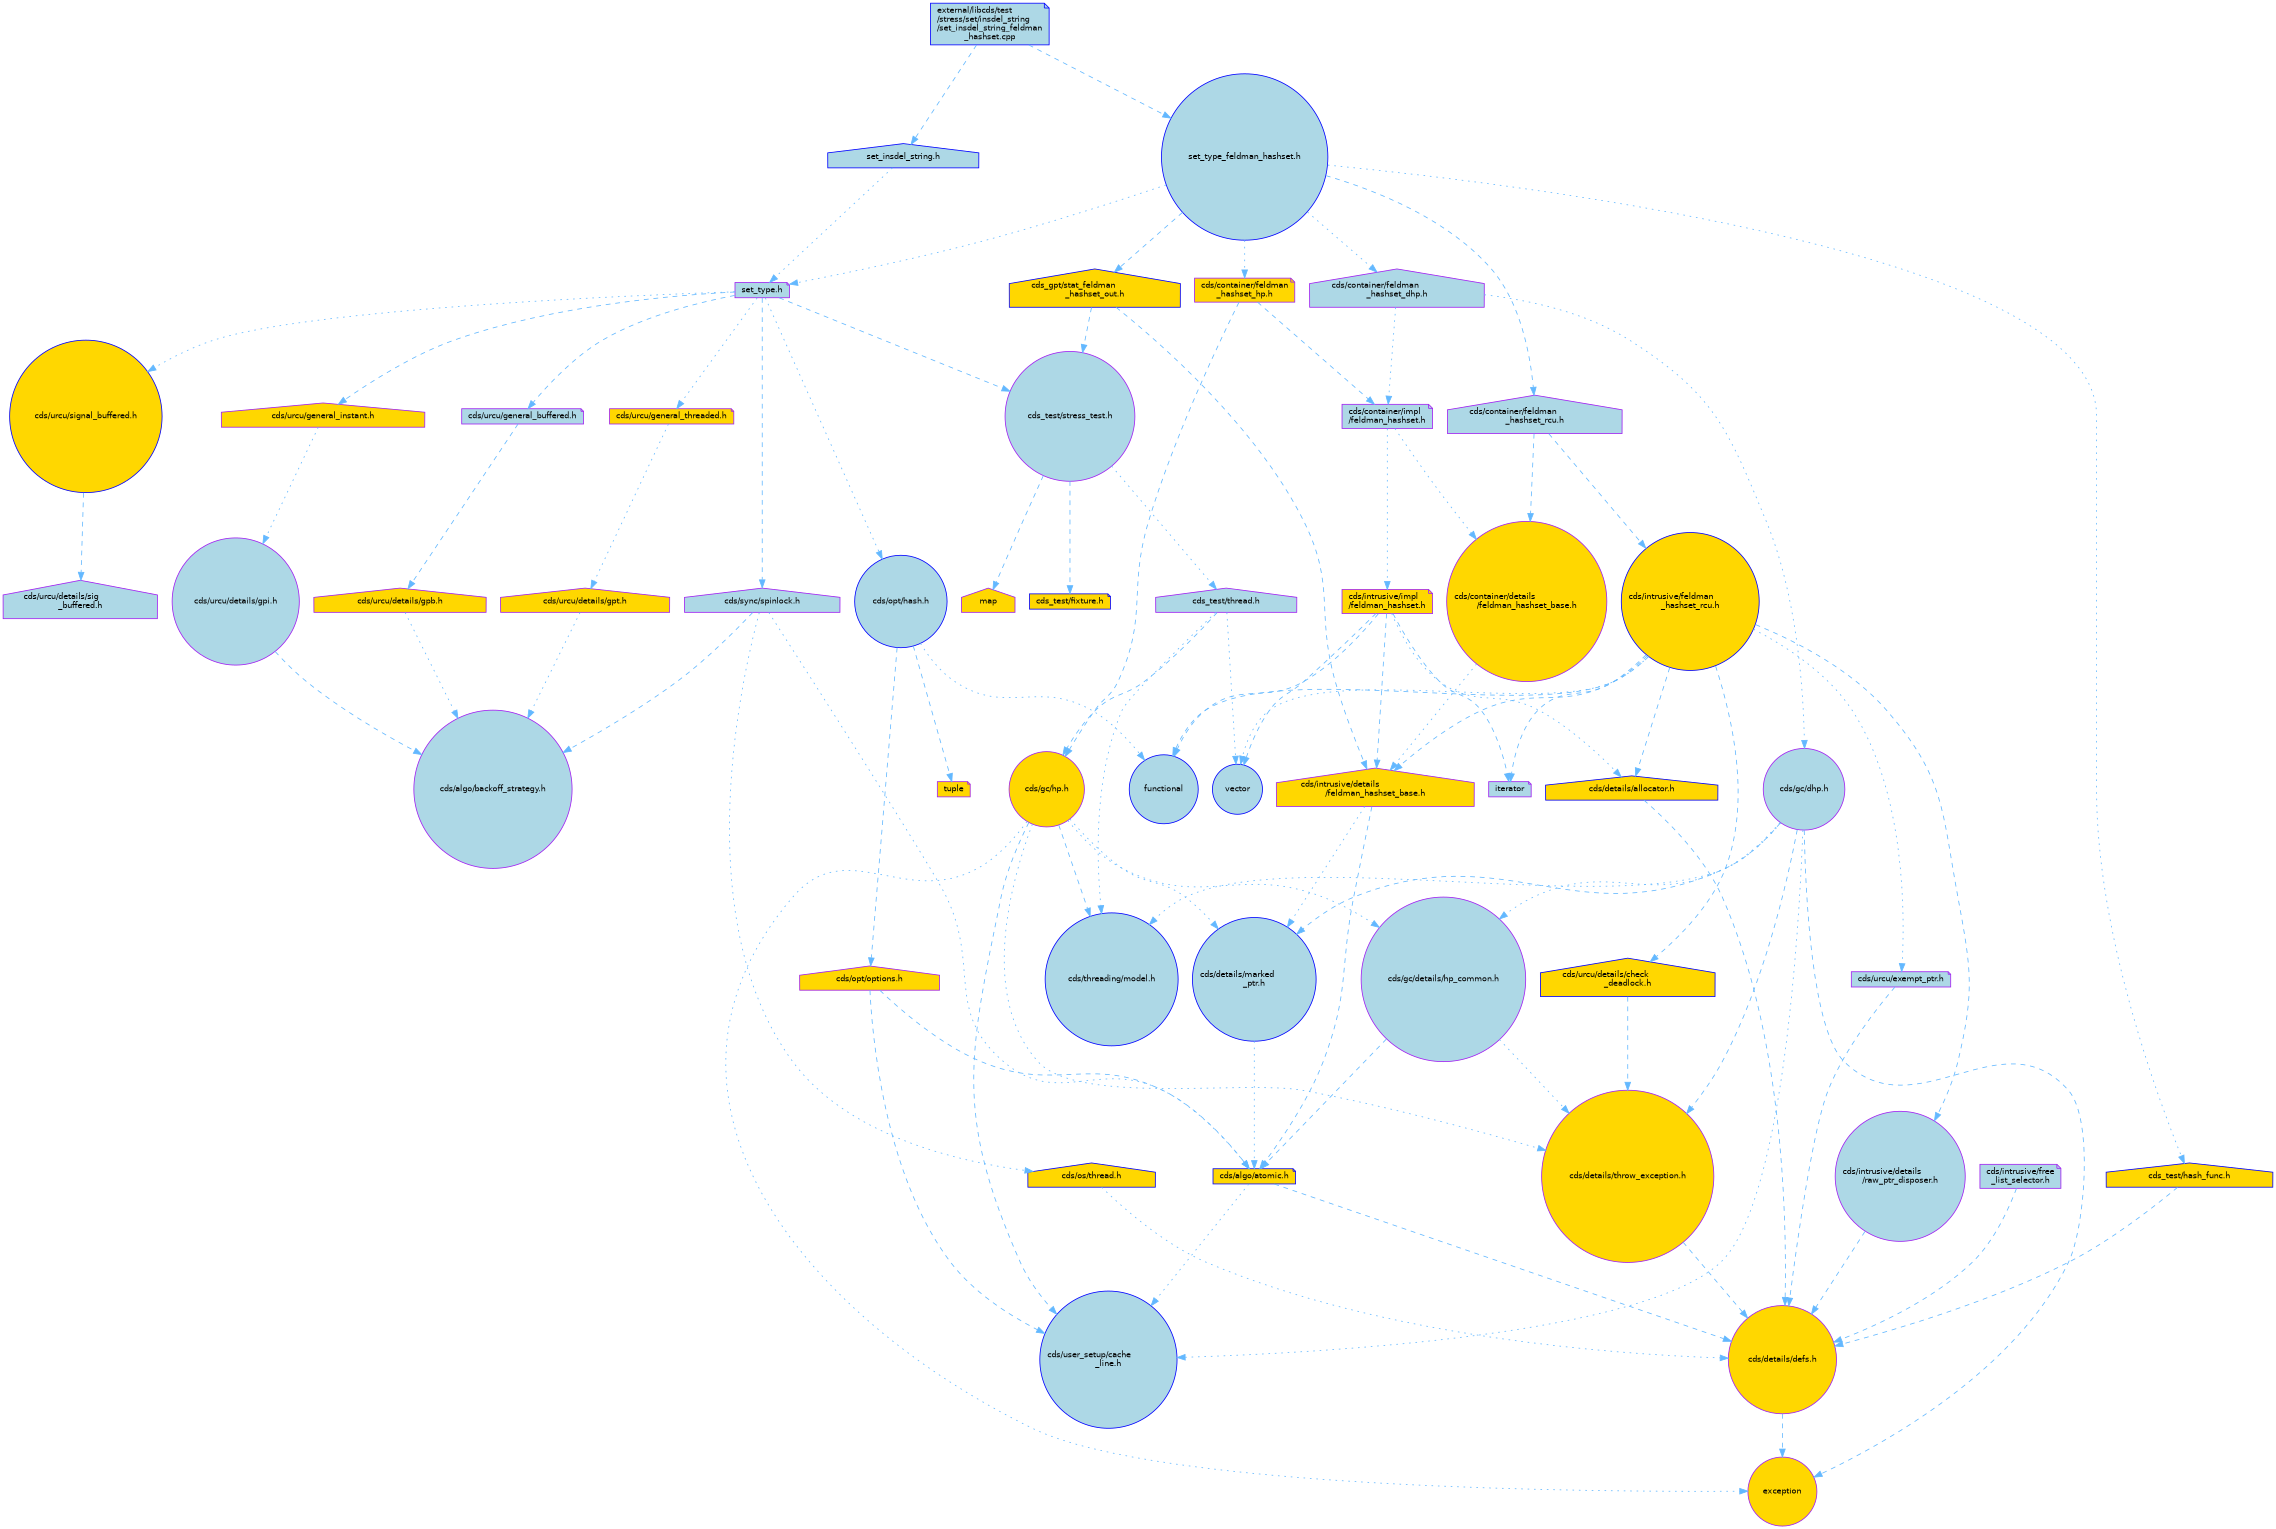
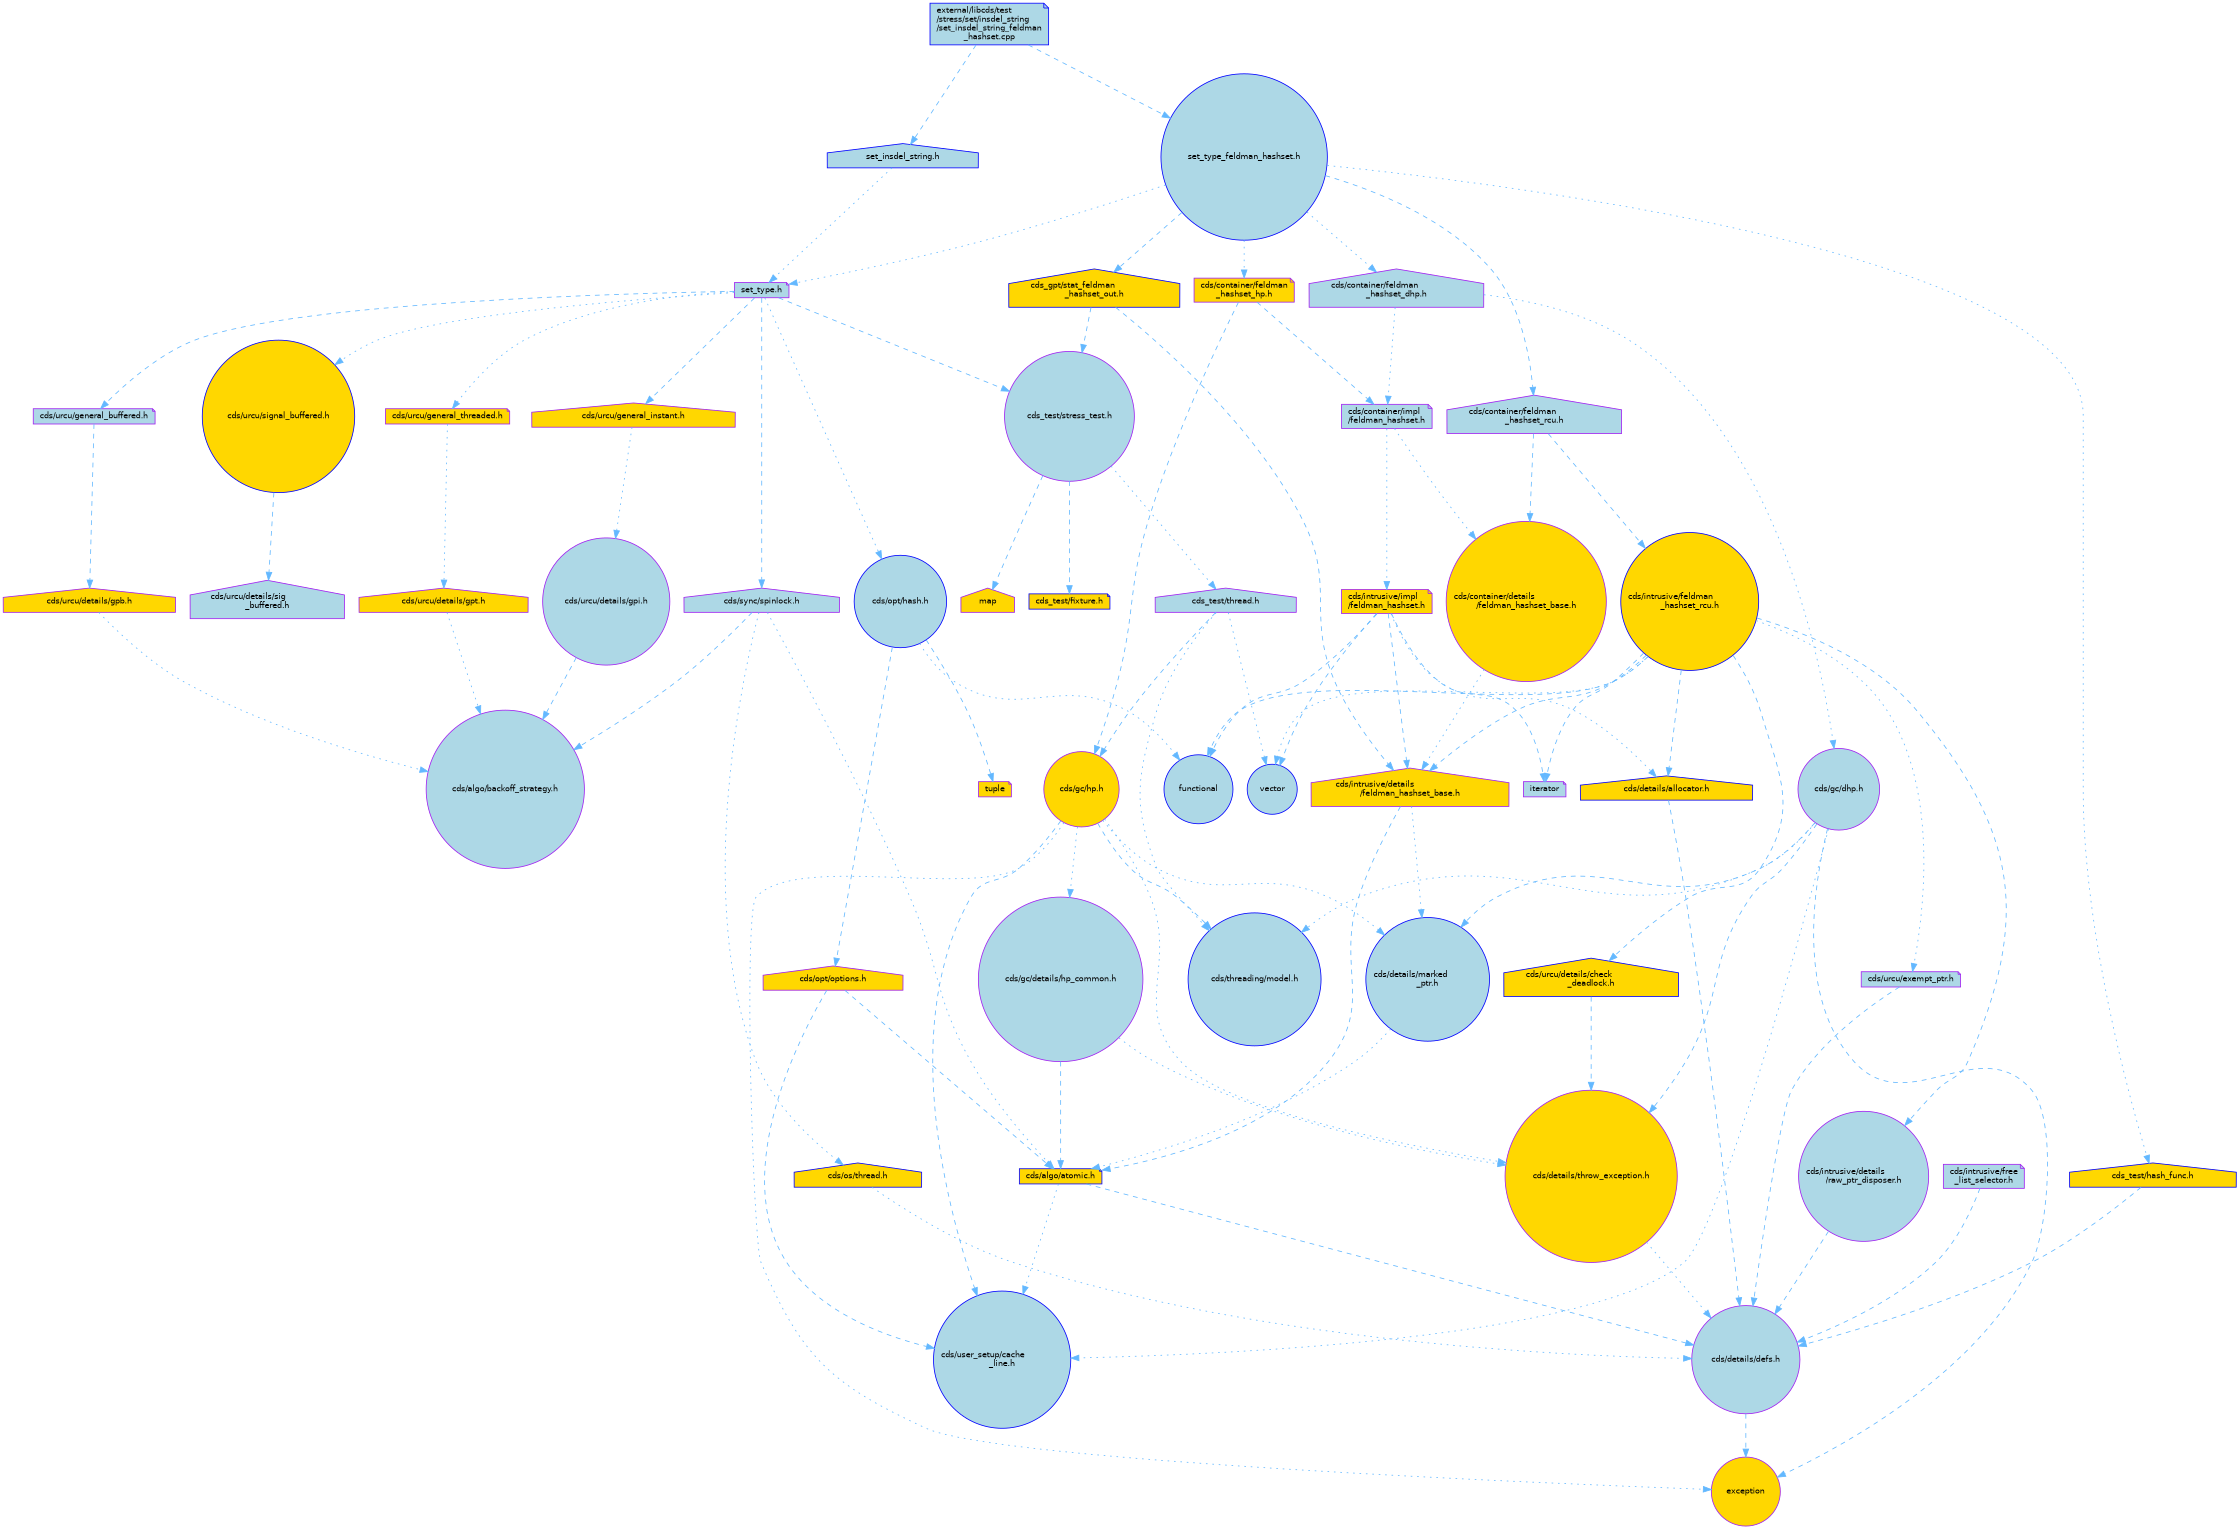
edge "cds/gc/dhp.h" -> "cds/gc/details/hp_common.h": removed
edge "cds/details/throw_exception.h" -> "cds/details/defs.h": style dashed -> dotted
node "cds/details/defs.h": fillcolor gold -> lightblue
